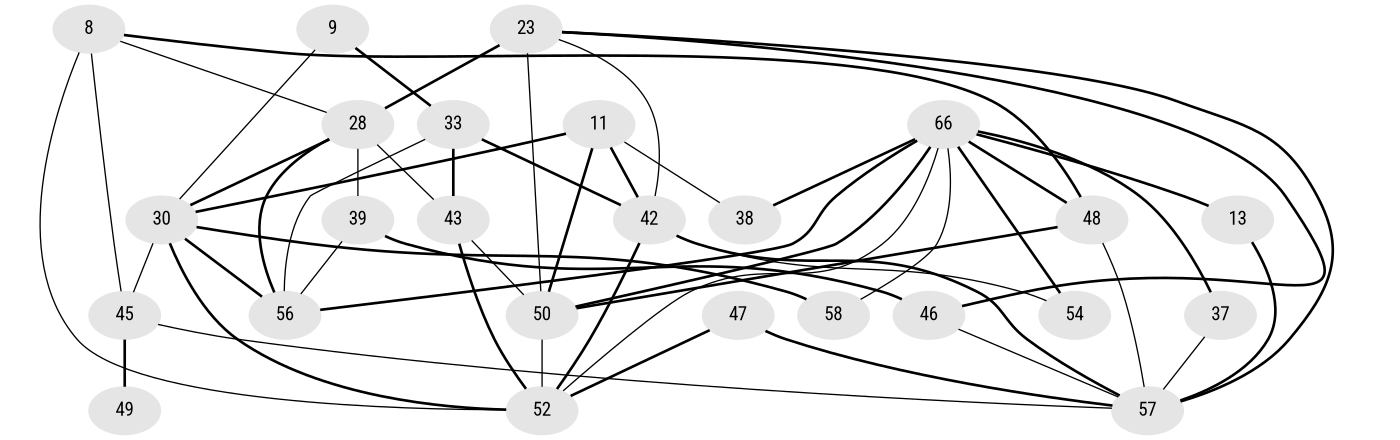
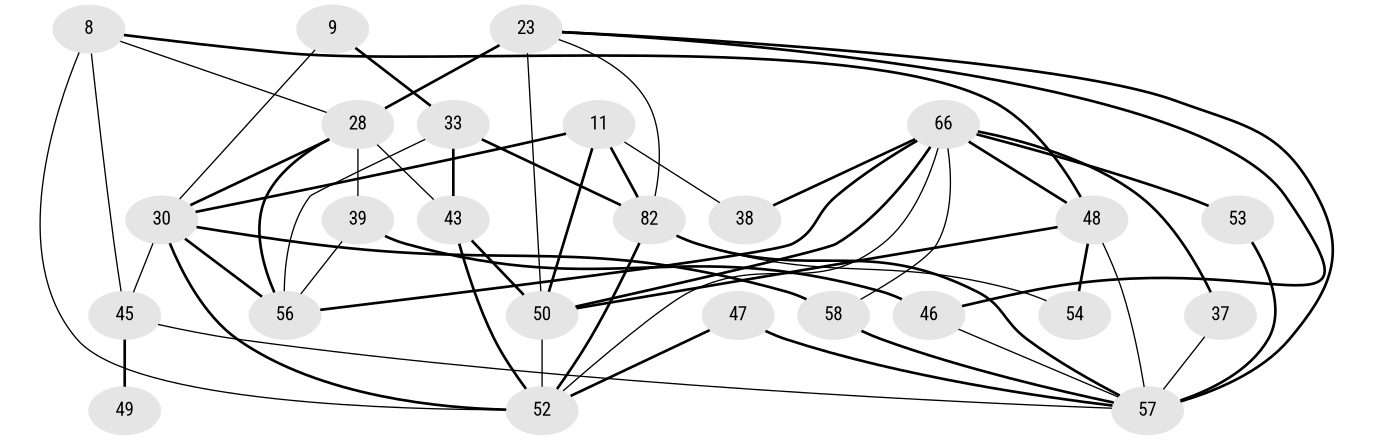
node "42": label "42" -> "82"
edge "66" -- "54": now "48" -- "54"
node "13": label "13" -> "53"
edge "43" -- "50": style solid -> bold
edge "58" -- "57": added
